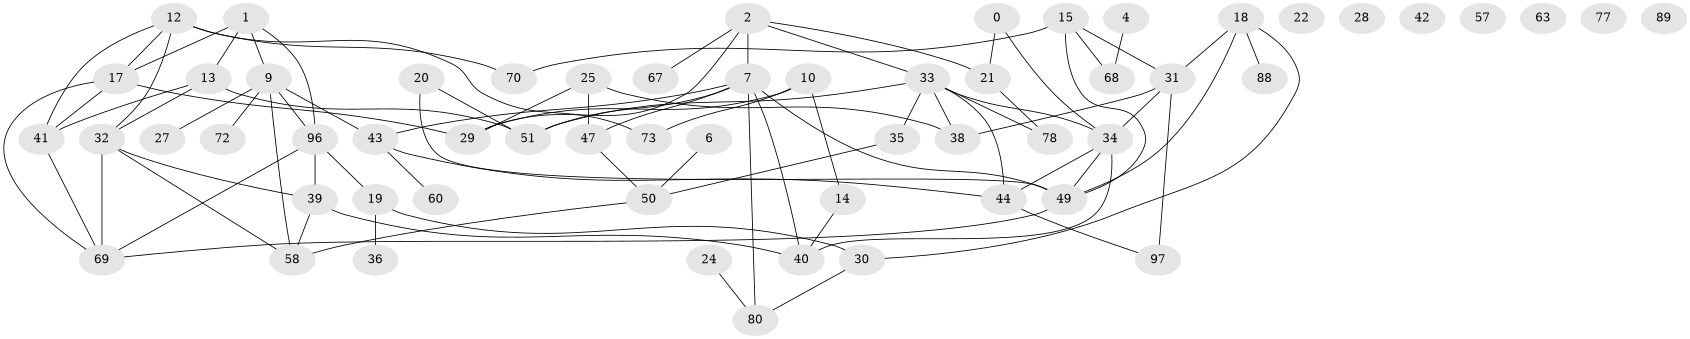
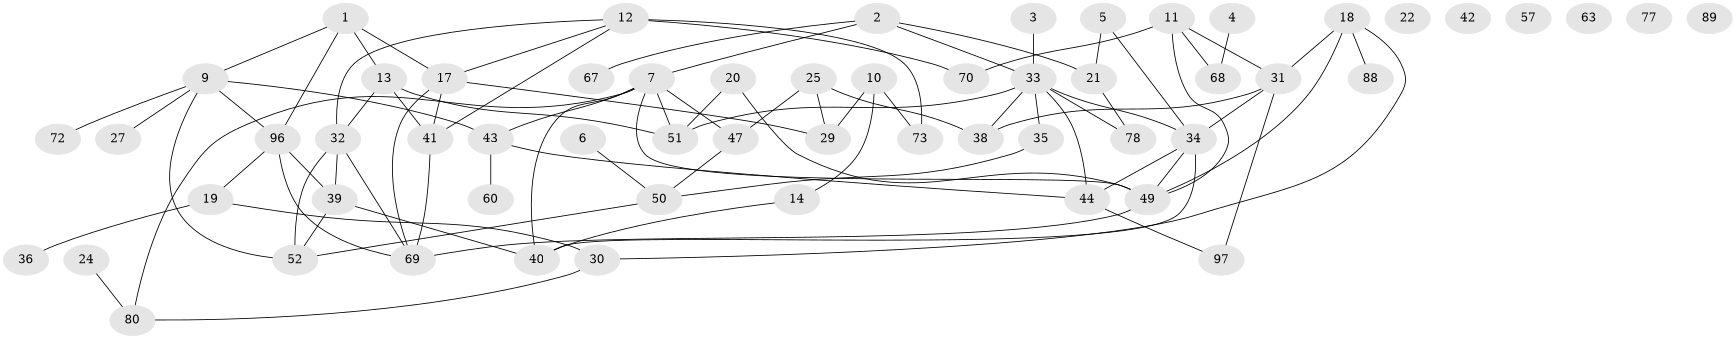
node "0": label "0" -> "5"
node "3": added
node "15": label "15" -> "11"
node "28": removed
edge "2" -- "29": removed
node "58": label "58" -> "52"
